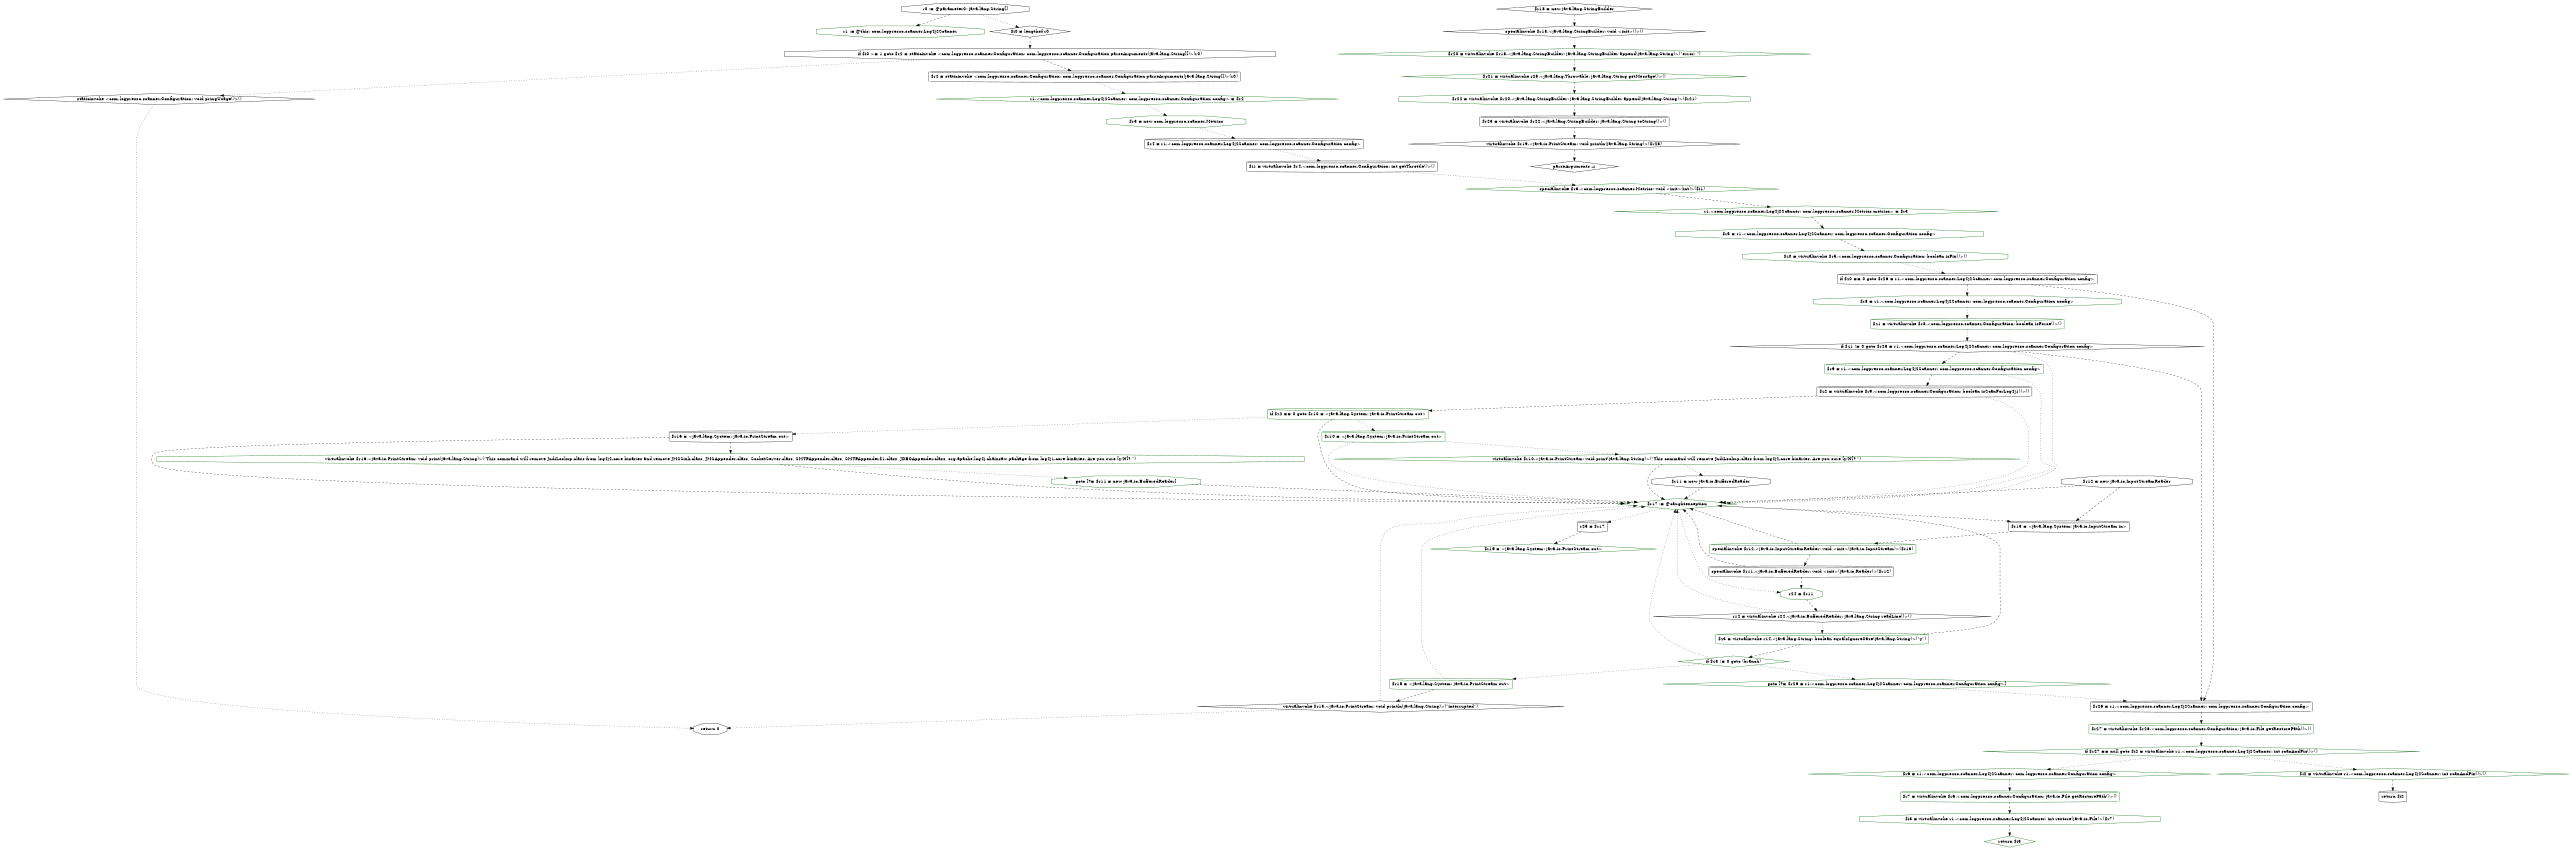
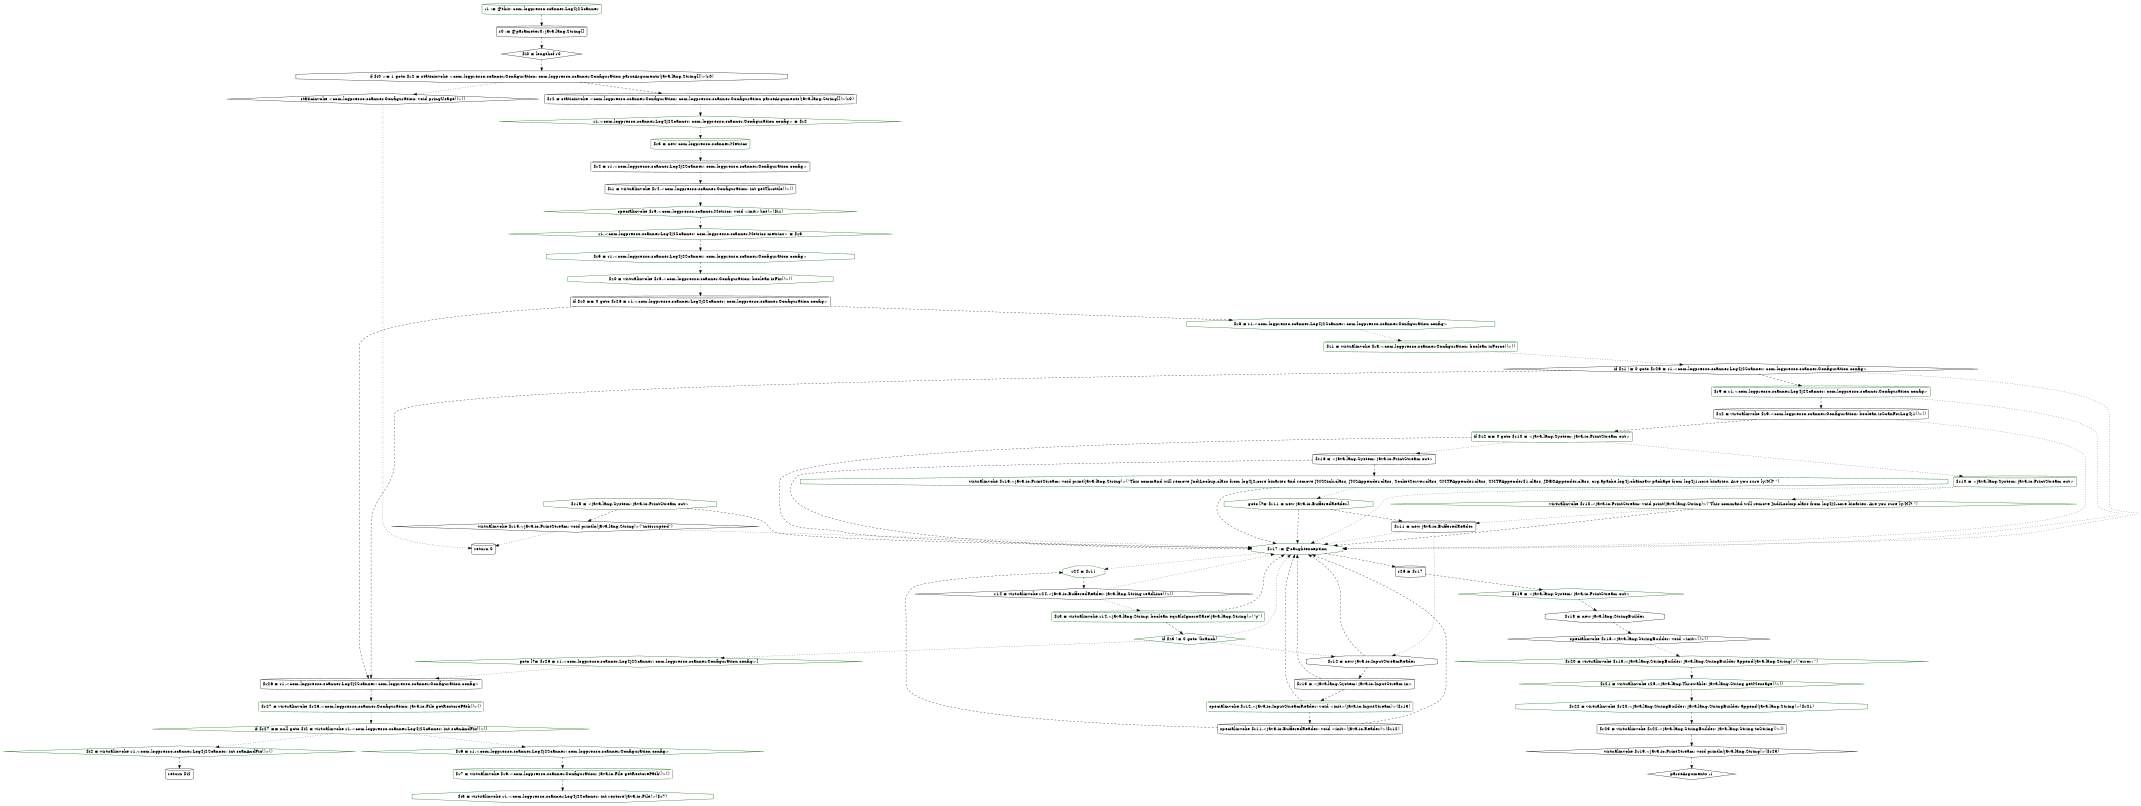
node "r0 := @parameter0: java.lang.String[]": shape octagon -> cylinder
node "$r18 = new java.lang.StringBuilder": shape diamond -> octagon
edge "r0 := @parameter0: java.lang.String[]" -> "r1 := @this: com.logpresso.scanner.Log4j2Scanner": reversed
edge "r0 := @parameter0: java.lang.String[]" -> "$i0 = lengthof r0": style dotted -> dashed
node "r1 := @this: com.logpresso.scanner.Log4j2Scanner": shape octagon -> cylinder
node "$r3 = new com.logpresso.scanner.Metrics": shape octagon -> cylinder
node "$r11 = new java.io.BufferedReader": shape octagon -> cylinder
edge "$r11 = new java.io.BufferedReader" -> "$r17 := @caughtexception": style dashed -> dotted
node "$r17 := @caughtexception": shape diamond -> octagon
edge "$r17 := @caughtexception" -> "$r13 = <java.lang.System: java.io.InputStream in>": reversed
edge "goto [?= $r11 = new java.io.BufferedReader]" -> "$r11 = new java.io.BufferedReader": added
edge "$r17 := @caughtexception" -> "r25 = $r17": style dotted -> dashed
edge "$r15 = <java.lang.System: java.io.PrintStream out>" -> "$r17 := @caughtexception": style dotted -> dashed
edge "$r11 = new java.io.BufferedReader" -> "$r12 = new java.io.InputStreamReader": added
edge "$r19 = <java.lang.System: java.io.PrintStream out>" -> "$r18 = new java.lang.StringBuilder": added
edge "if $z3 != 0 goto (branch)" -> "$r15 = <java.lang.System: java.io.PrintStream out>": now "if $z3 != 0 goto (branch)" -> "$r12 = new java.io.InputStreamReader"
node "$r15 = <java.lang.System: java.io.PrintStream out>": shape cylinder -> octagon
node "return 0": shape octagon -> cylinder
node "return $i3": removed
